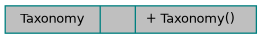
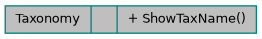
node "Taxonomy": text "+ Taxonomy()" -> "+ ShowTaxName()"
